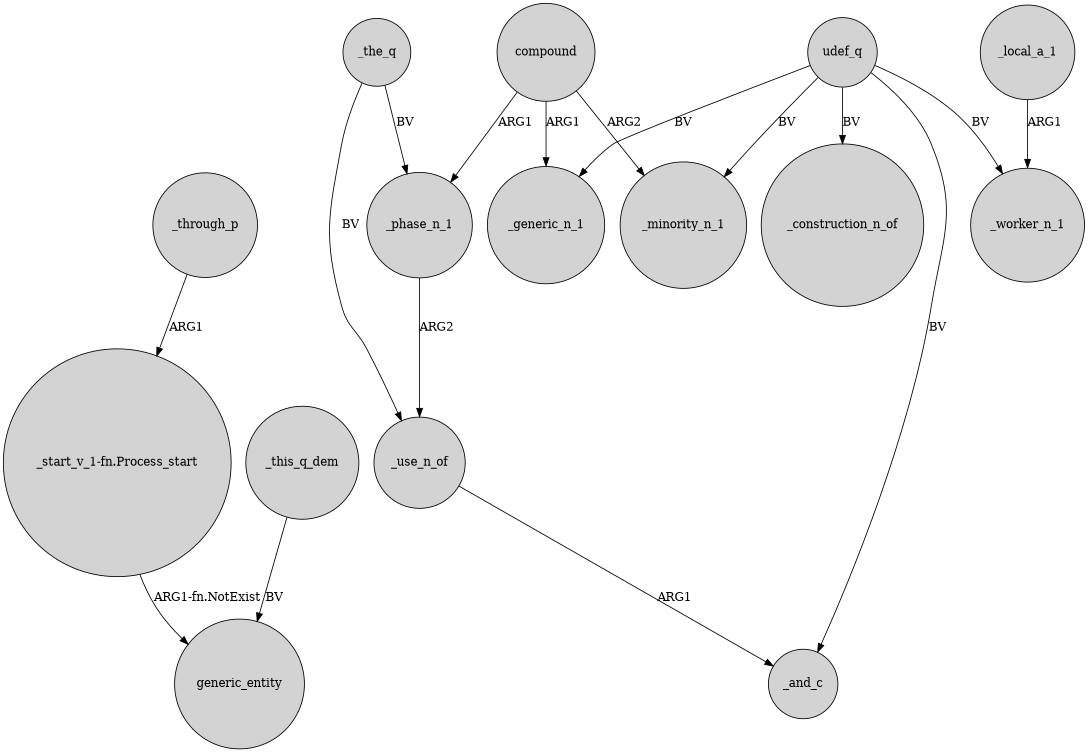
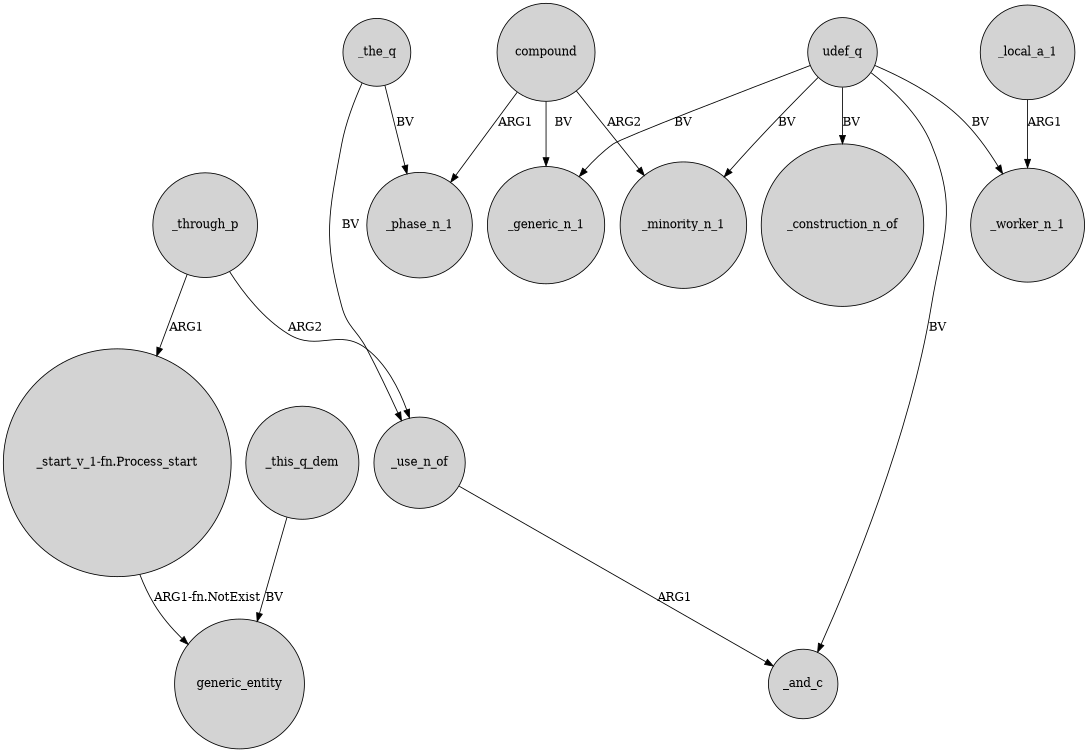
edge "compound" -> "_generic_n_1": label "ARG1" -> "BV"
edge "_phase_n_1" -> "_use_n_of": now "_through_p" -> "_use_n_of"
